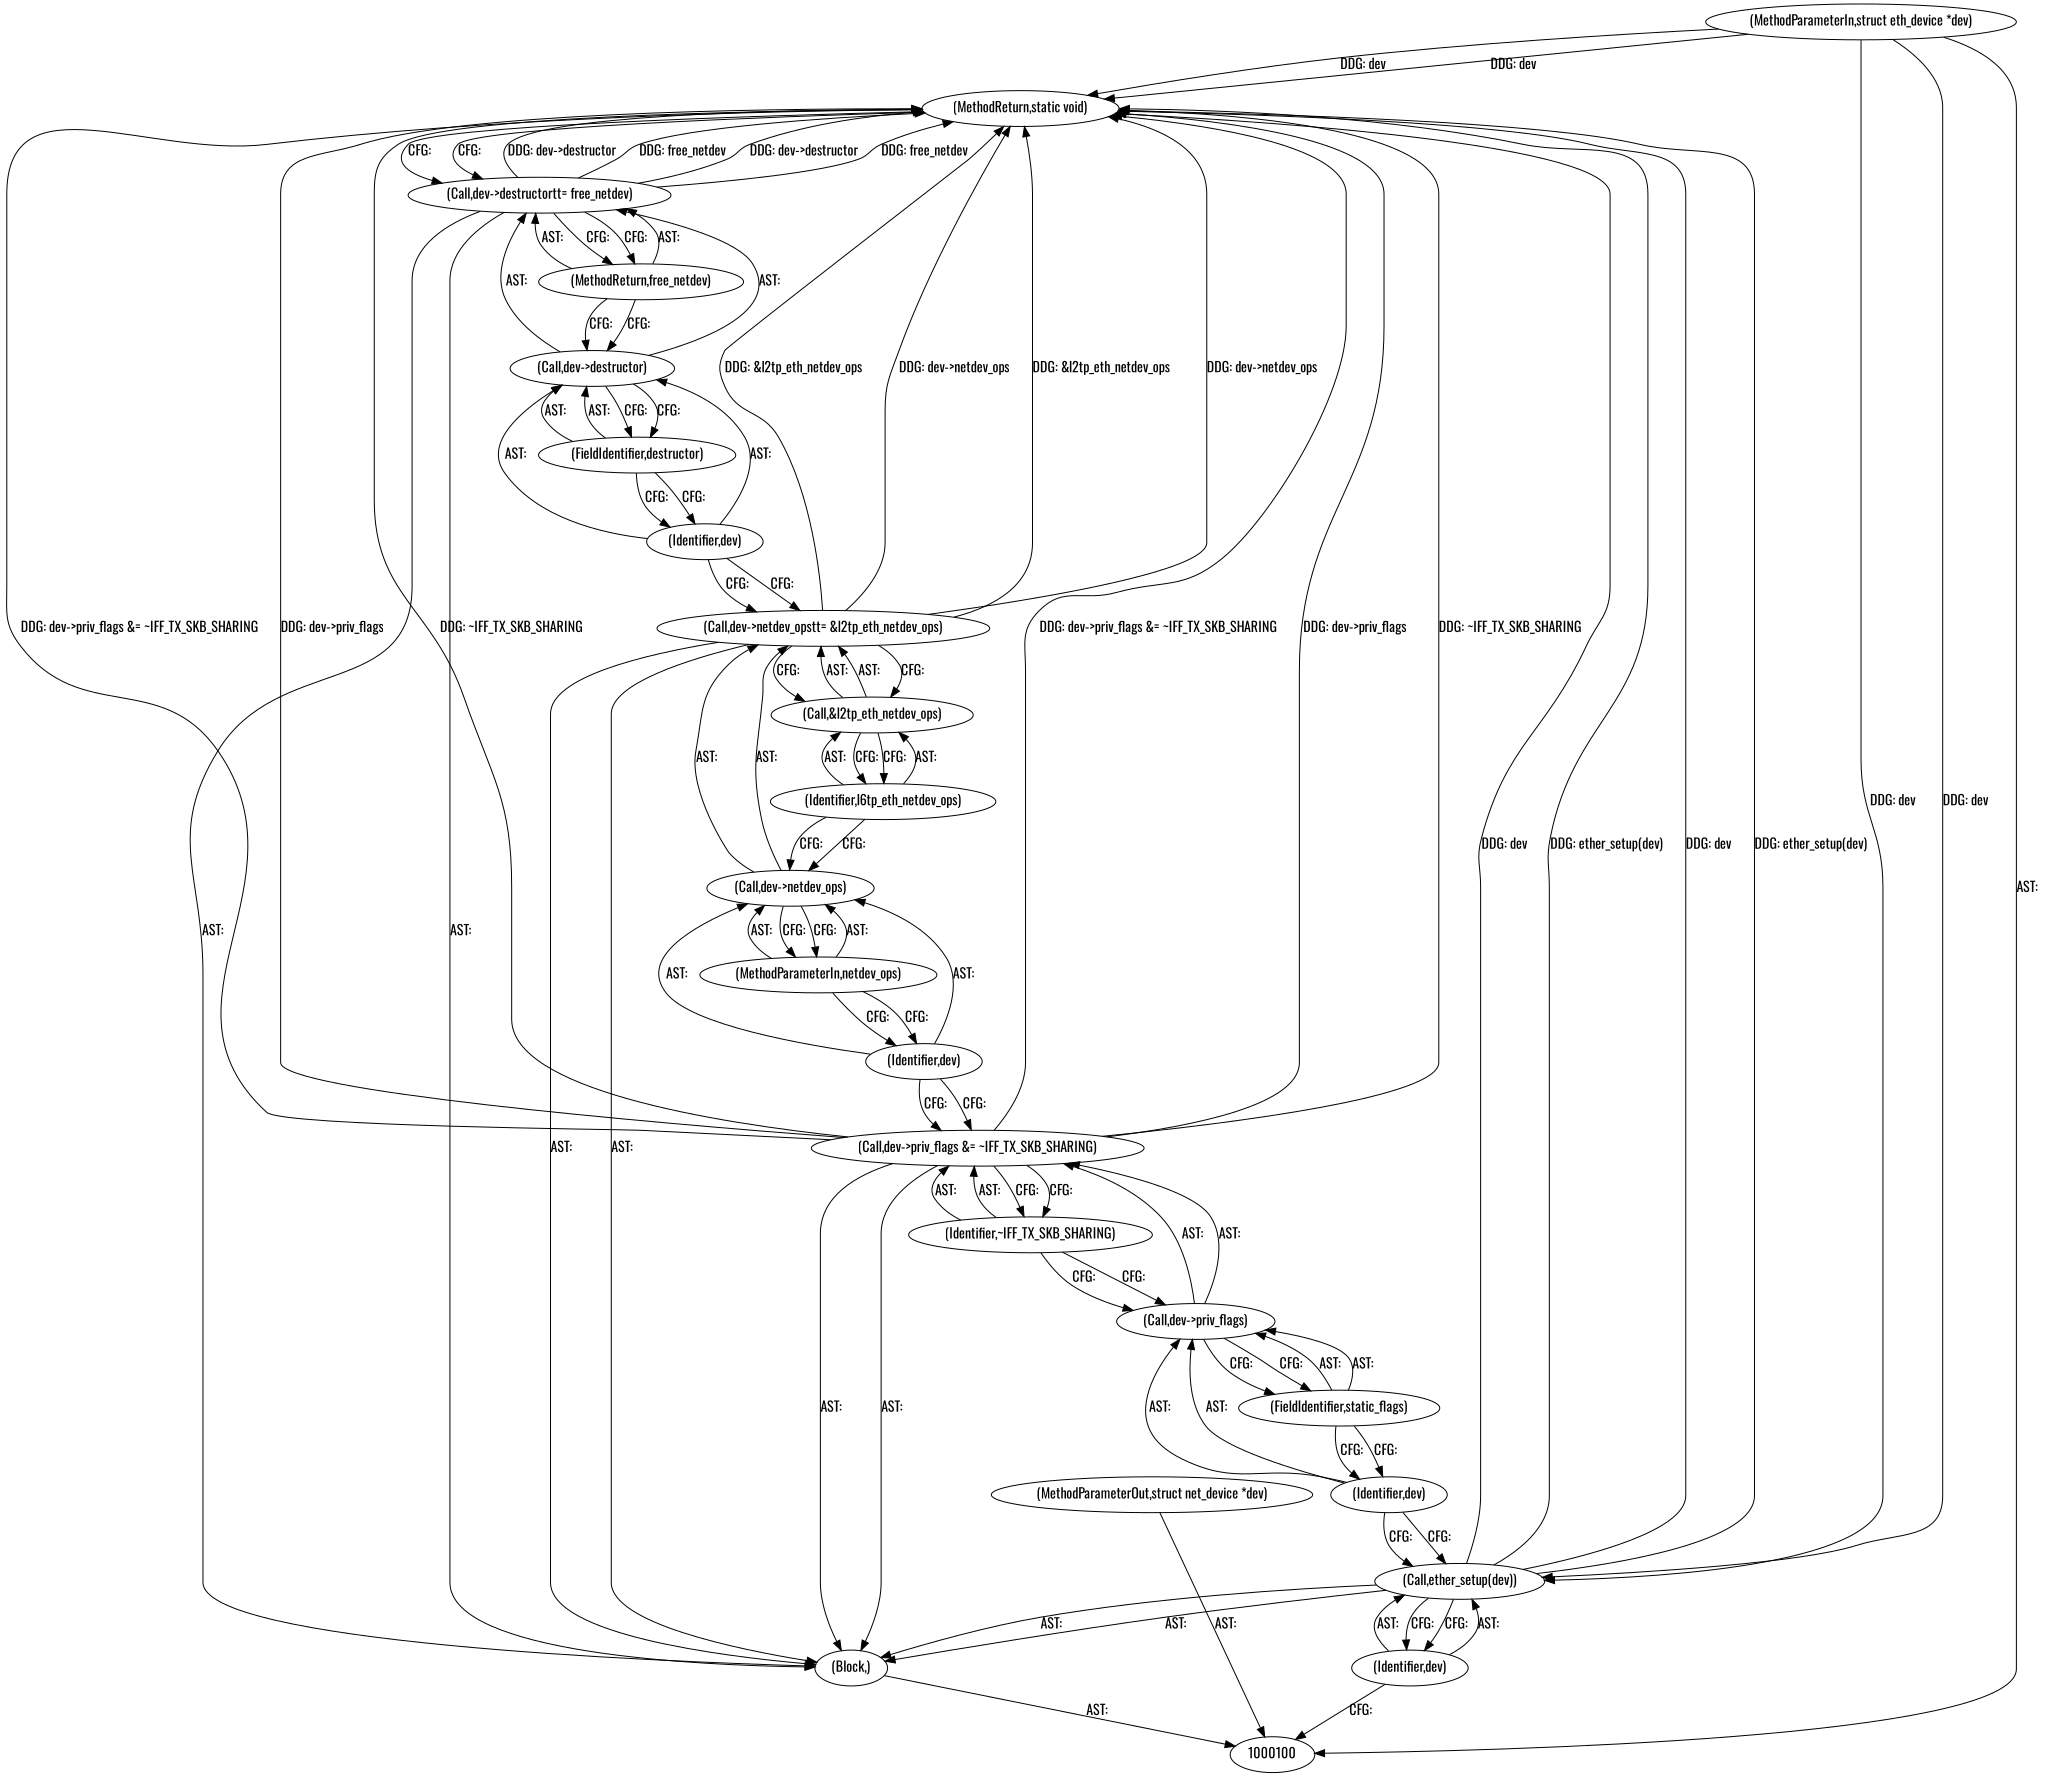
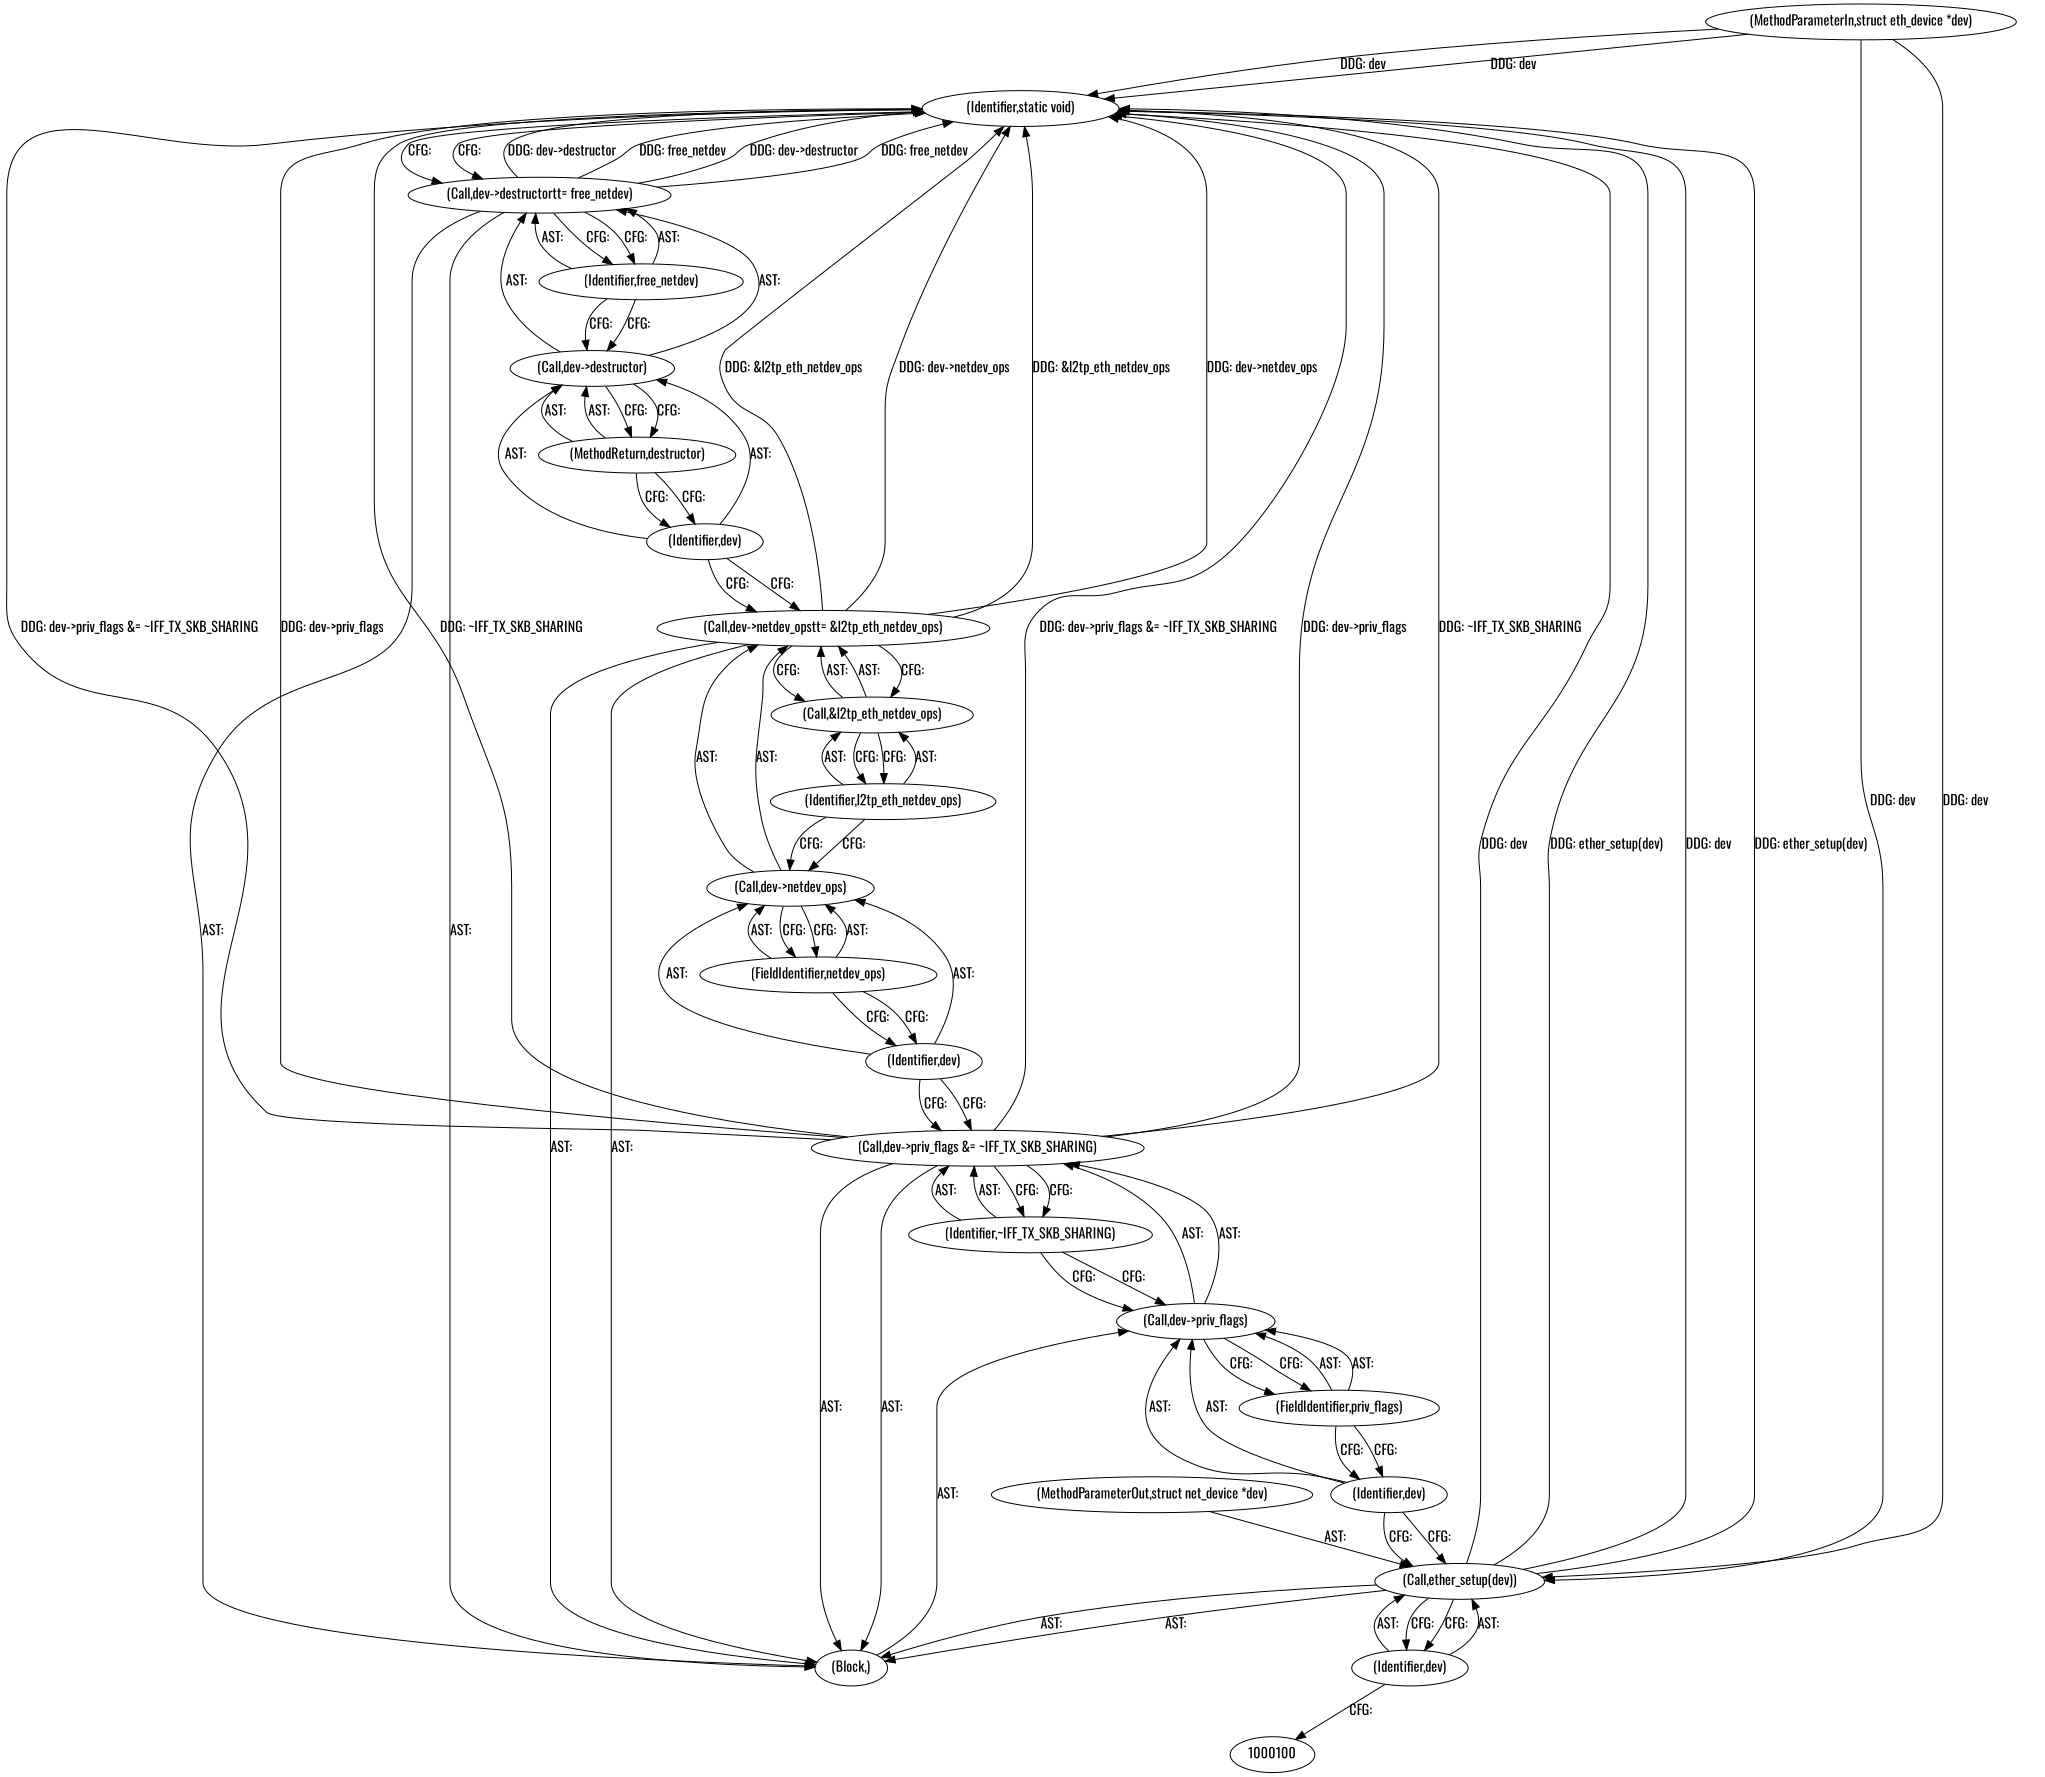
node "(MethodReturn,static void)": label "(MethodReturn,static void)" -> "(Identifier,static void)"
node "(MethodReturn,free_netdev)": label "(MethodReturn,free_netdev)" -> "(Identifier,free_netdev)"
node "(FieldIdentifier,destructor)": label "(FieldIdentifier,destructor)" -> "(MethodReturn,destructor)"
node "(Identifier,l6tp_eth_netdev_ops)": label "(Identifier,l6tp_eth_netdev_ops)" -> "(Identifier,l2tp_eth_netdev_ops)"
node "(MethodParameterIn,netdev_ops)": label "(MethodParameterIn,netdev_ops)" -> "(FieldIdentifier,netdev_ops)"
edge "(MethodParameterIn,struct eth_device *dev)" -> "1000100": removed, label "AST:"
node "(FieldIdentifier,static_flags)": label "(FieldIdentifier,static_flags)" -> "(FieldIdentifier,priv_flags)"
edge "(MethodParameterOut,struct net_device *dev)" -> "1000100": now "(MethodParameterOut,struct net_device *dev)" -> "(Call,ether_setup(dev))"
edge "(Block,)" -> "1000100": now "(Block,)" -> "(Call,dev->priv_flags)"
